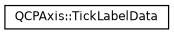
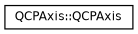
node "QCPAxis::TickLabelData": label "QCPAxis::TickLabelData" -> "QCPAxis::QCPAxis"
